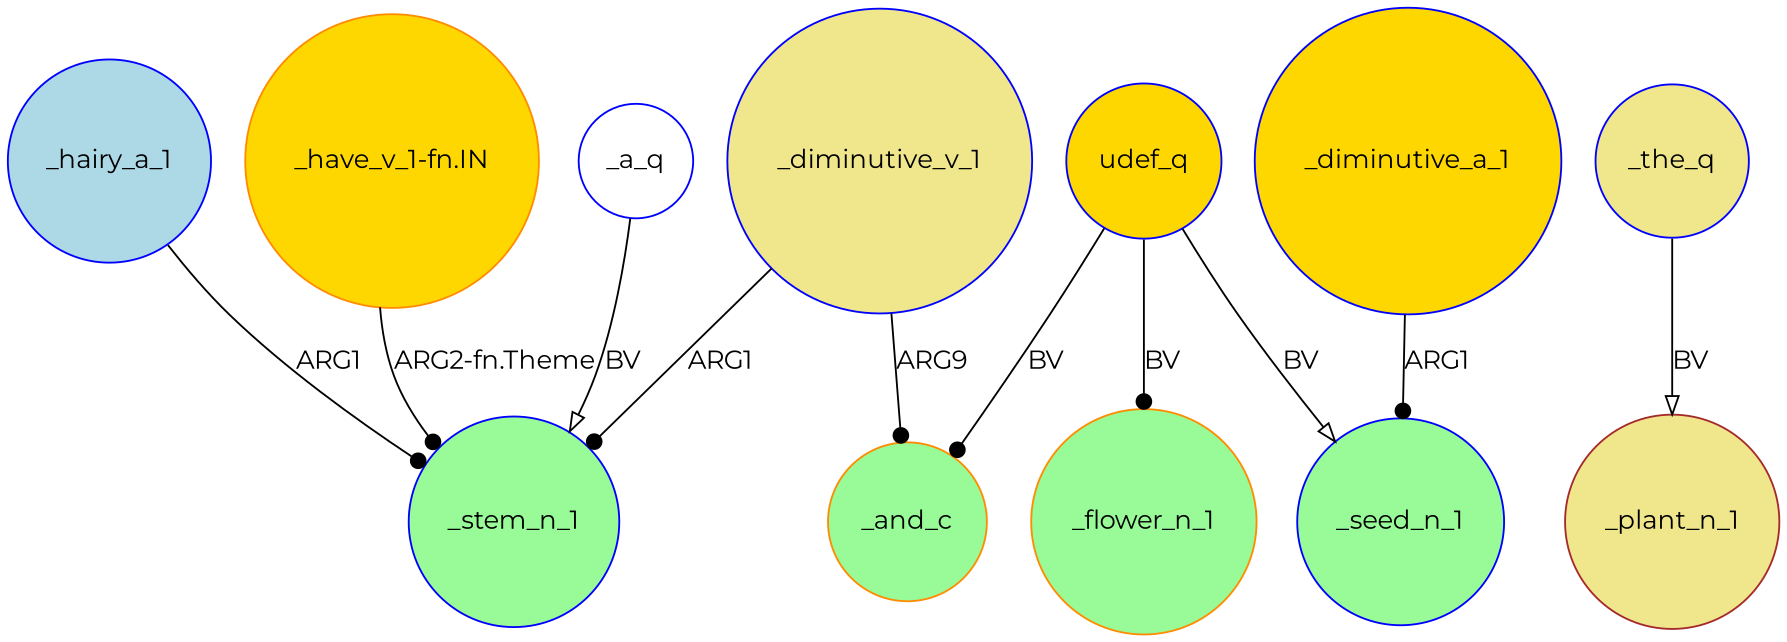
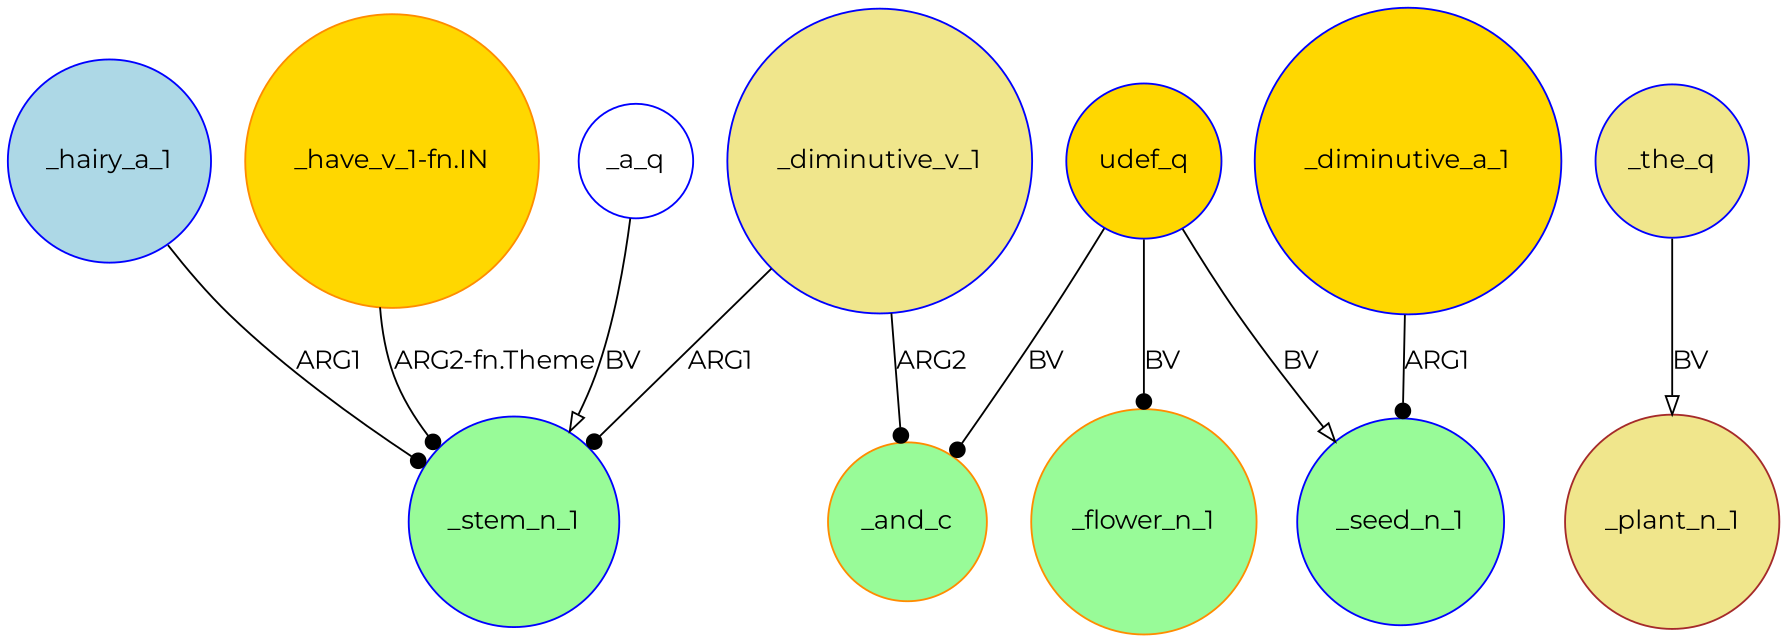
edge "_diminutive_v_1" -> "_and_c": label "ARG9" -> "ARG2"
